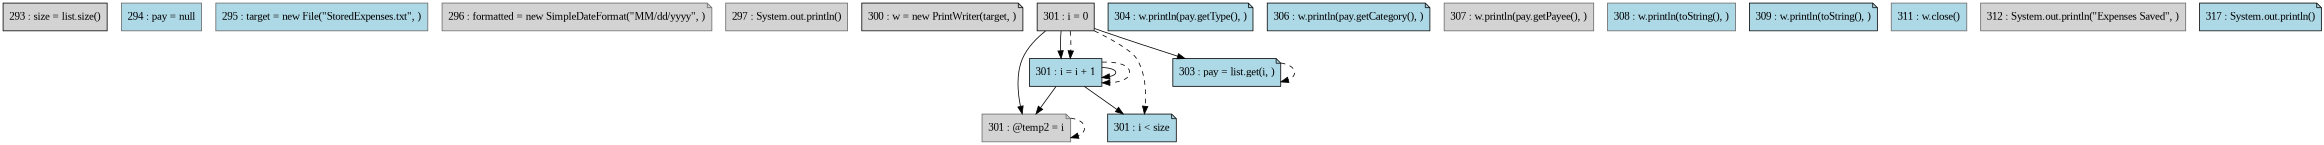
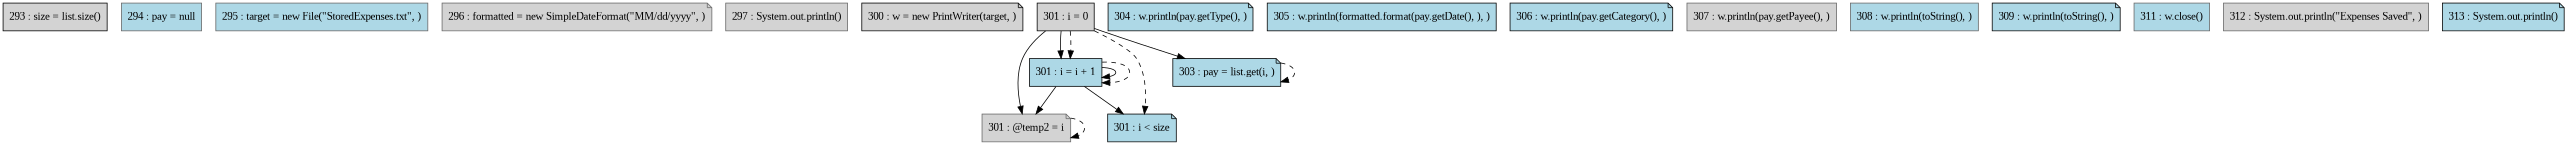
node "305 : w.println(formatted.format(pay.getDate(), ), )": added
node "317 : System.out.println()": label "317 : System.out.println()" -> "313 : System.out.println()"
